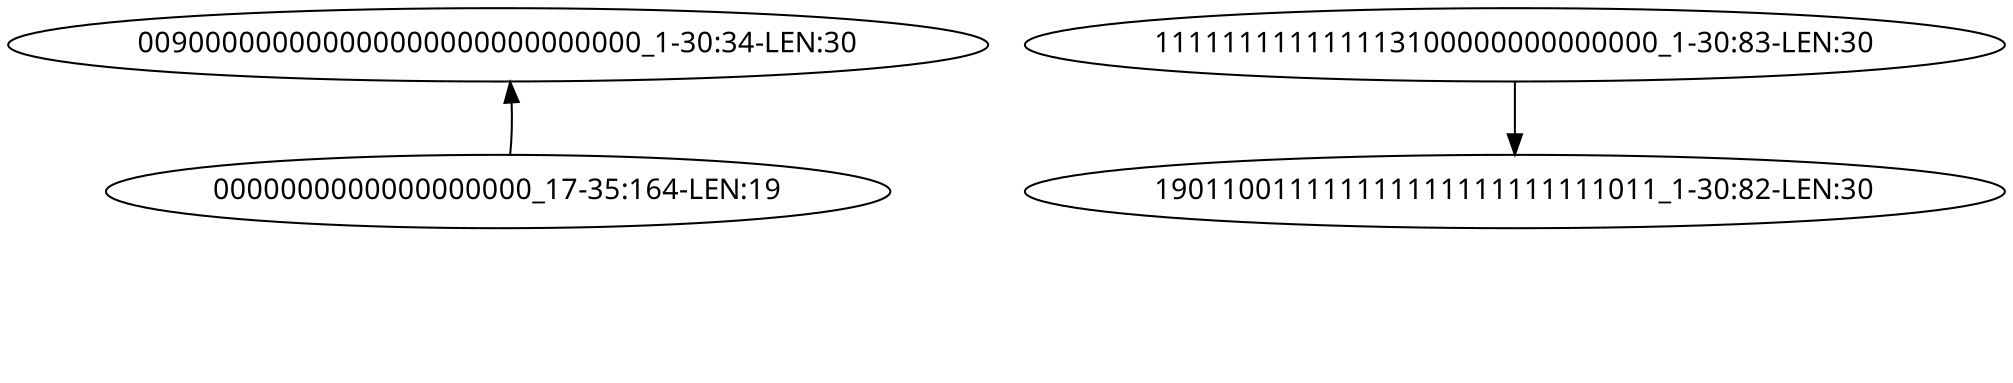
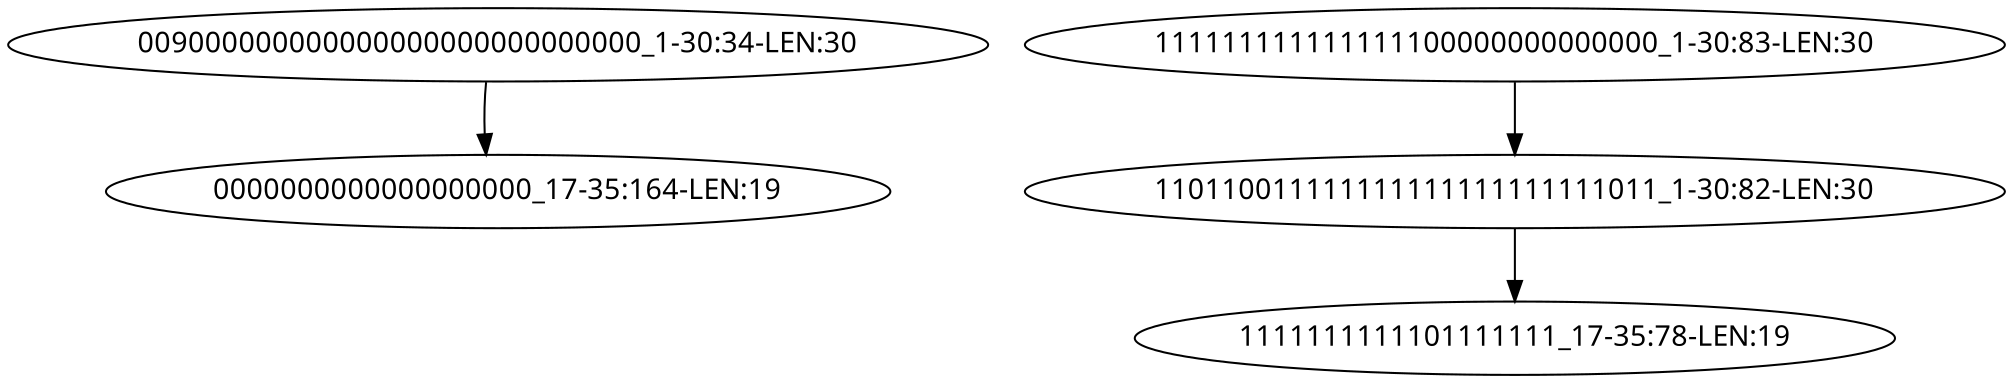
node "111111111111113100000000000000_1-30:83-LEN:30": label "111111111111113100000000000000_1-30:83-LEN:30" -> "111111111111111100000000000000_1-30:83-LEN:30"
edge "0000000000000000000_17-35:164-LEN:19" -> "009000000000000000000000000000_1-30:34-LEN:30": reversed
node "190110011111111111111111111011_1-30:82-LEN:30": label "190110011111111111111111111011_1-30:82-LEN:30" -> "110110011111111111111111111011_1-30:82-LEN:30"
node "1111111111101111111_17-35:78-LEN:19": added
